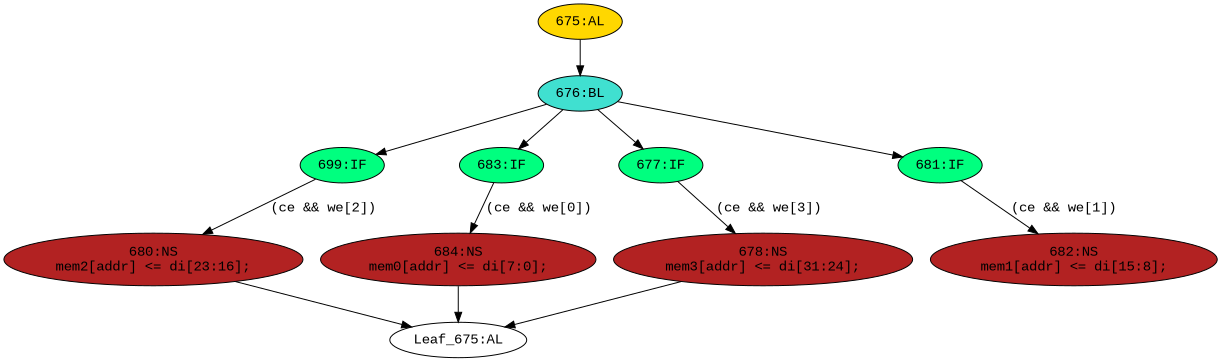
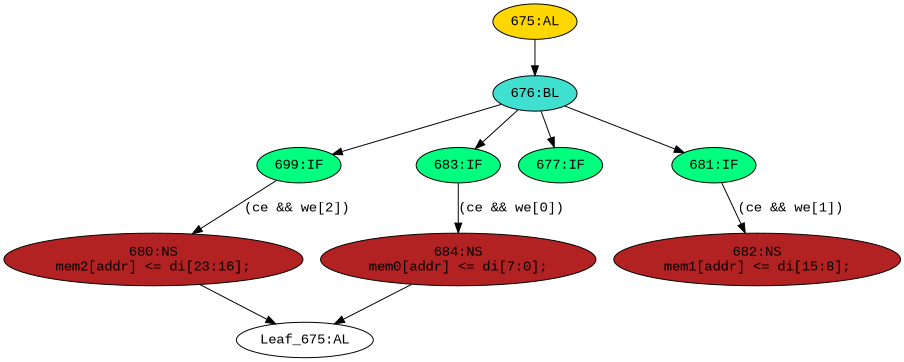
node "678:NS mem3[addr] <= di[31:24];": removed
